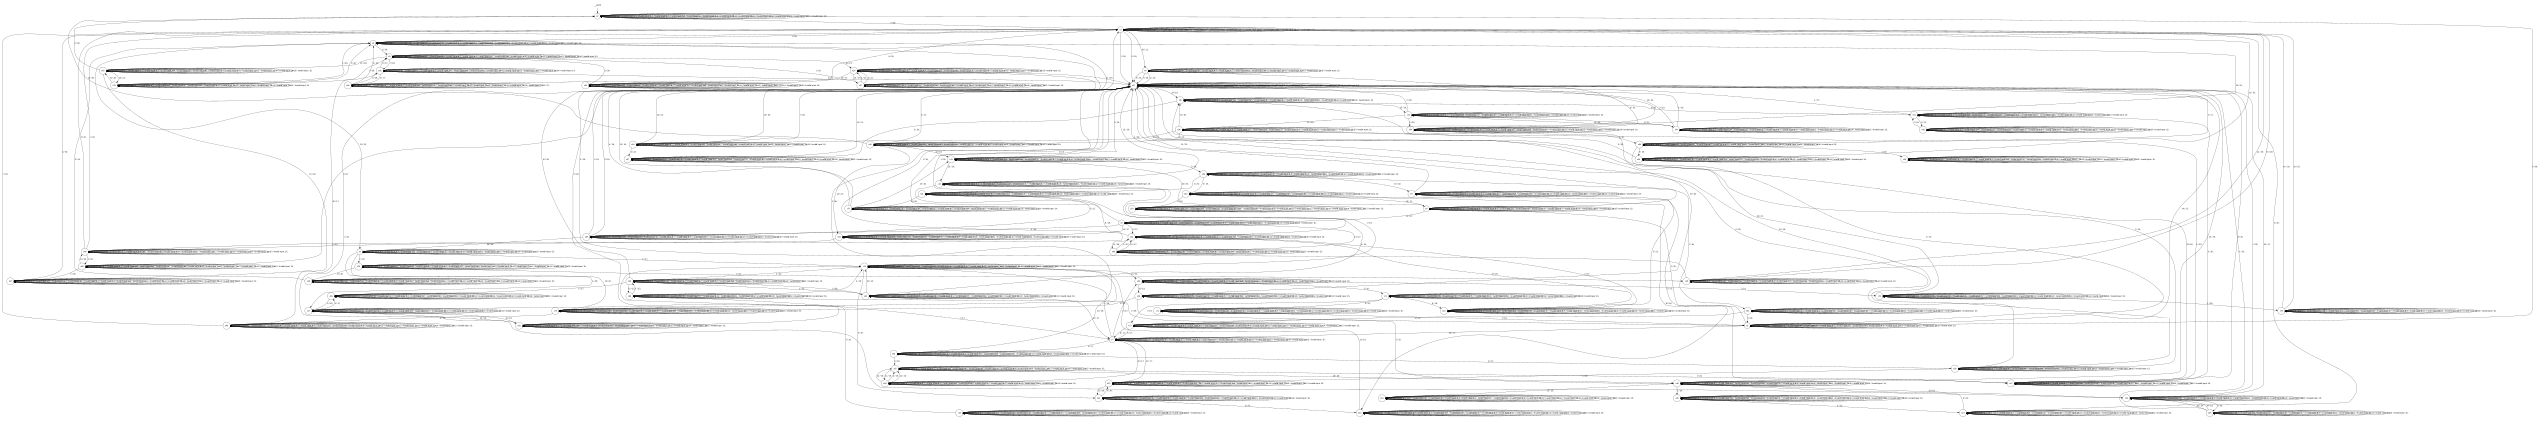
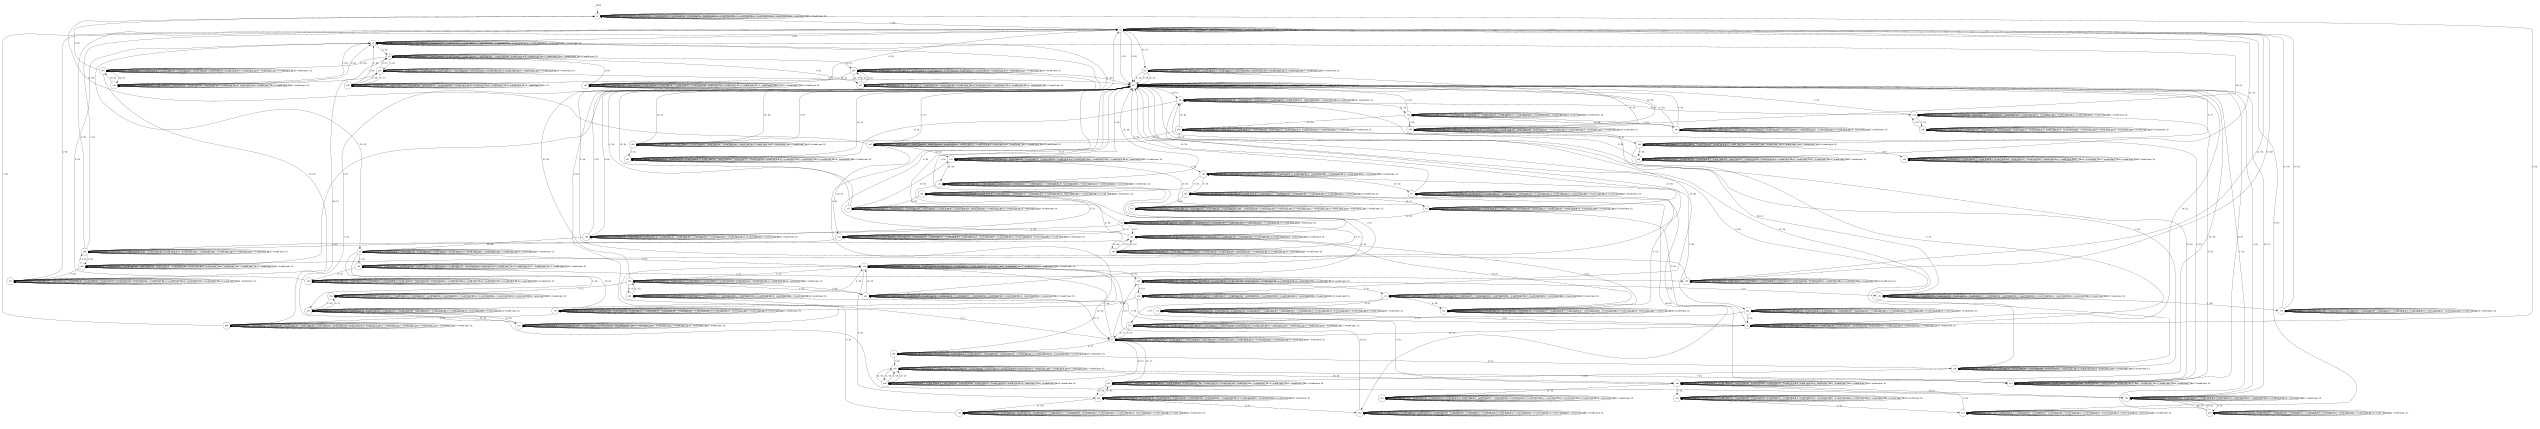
edge "s35" -> "s52": added, label "12 / 25;"
edge "s14" -> "s16": added, label "11 / 19;"
